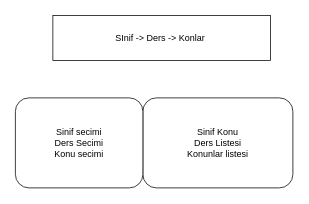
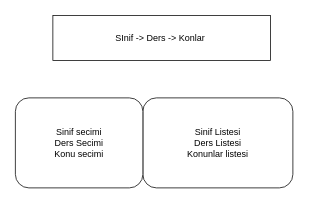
node "Sinif Konu Ders Listesi Konunlar listesi": label "Sinif Konu Ders Listesi Konunlar listesi" -> "Sinif Listesi Ders Listesi Konunlar listesi"
